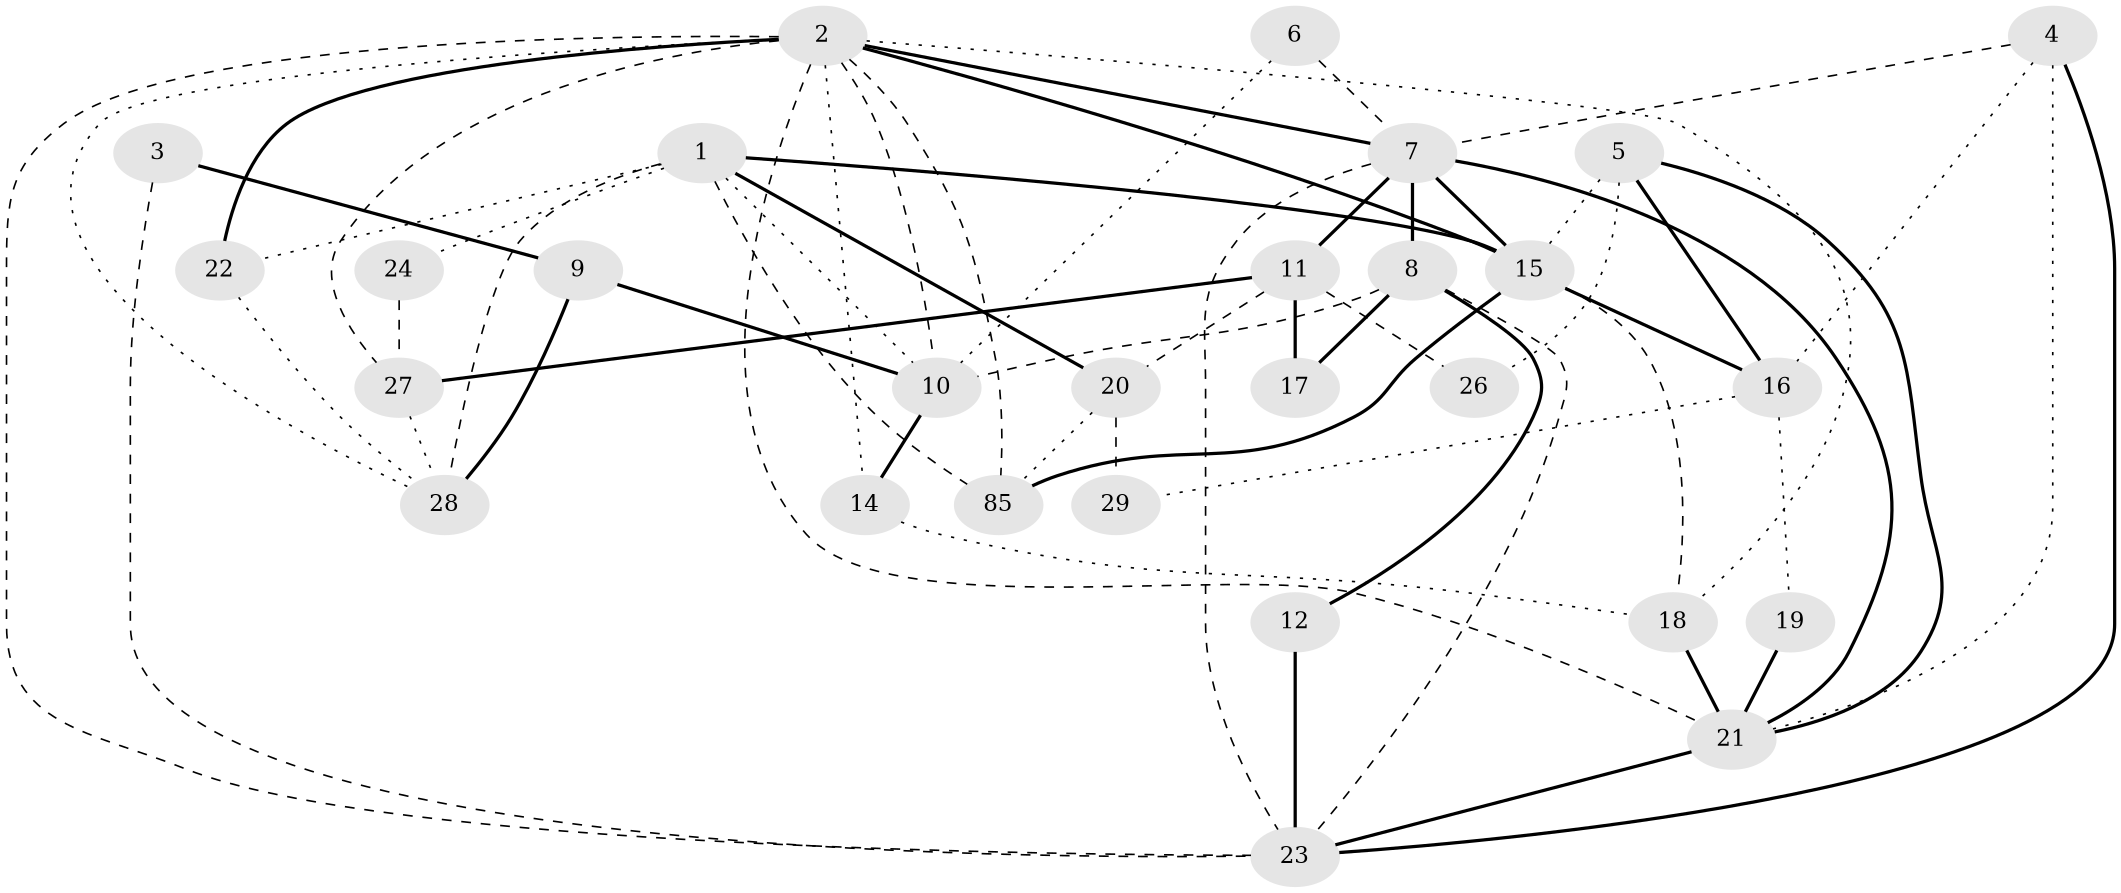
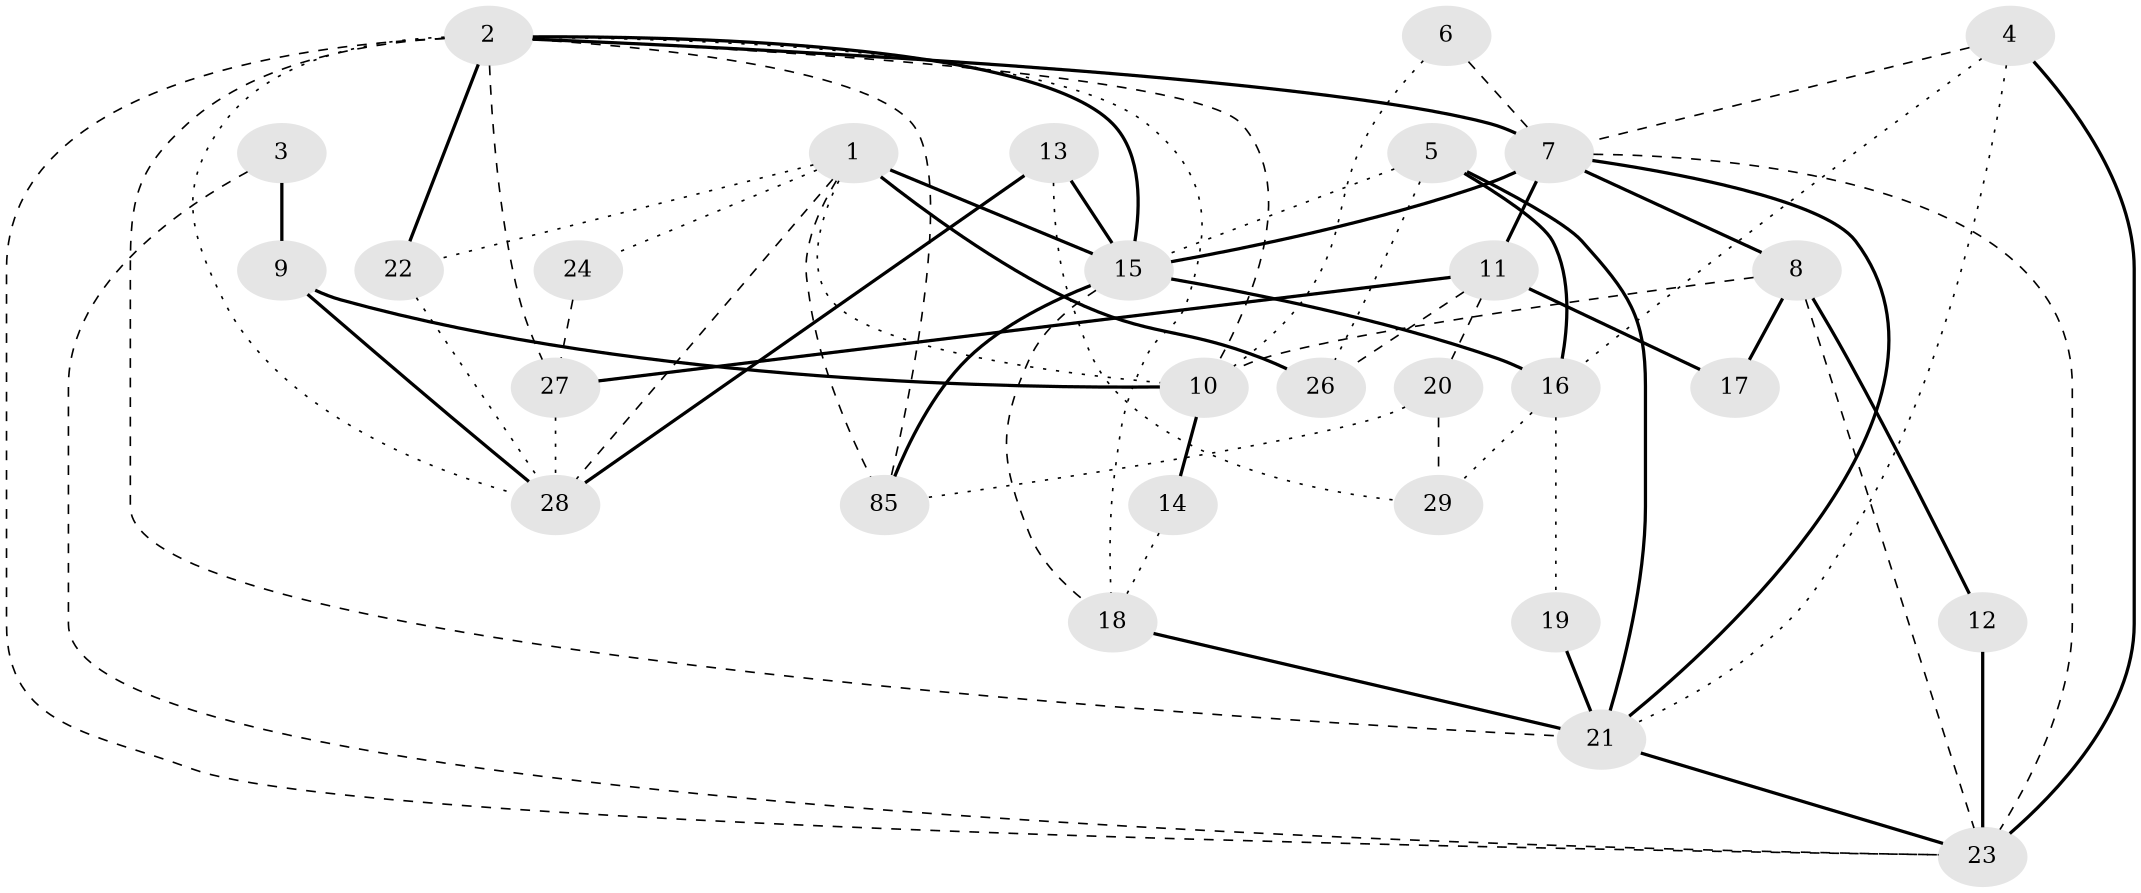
node "13": added
edge "1" -- "20": now "1" -- "26"
edge "2" -- "14": removed
